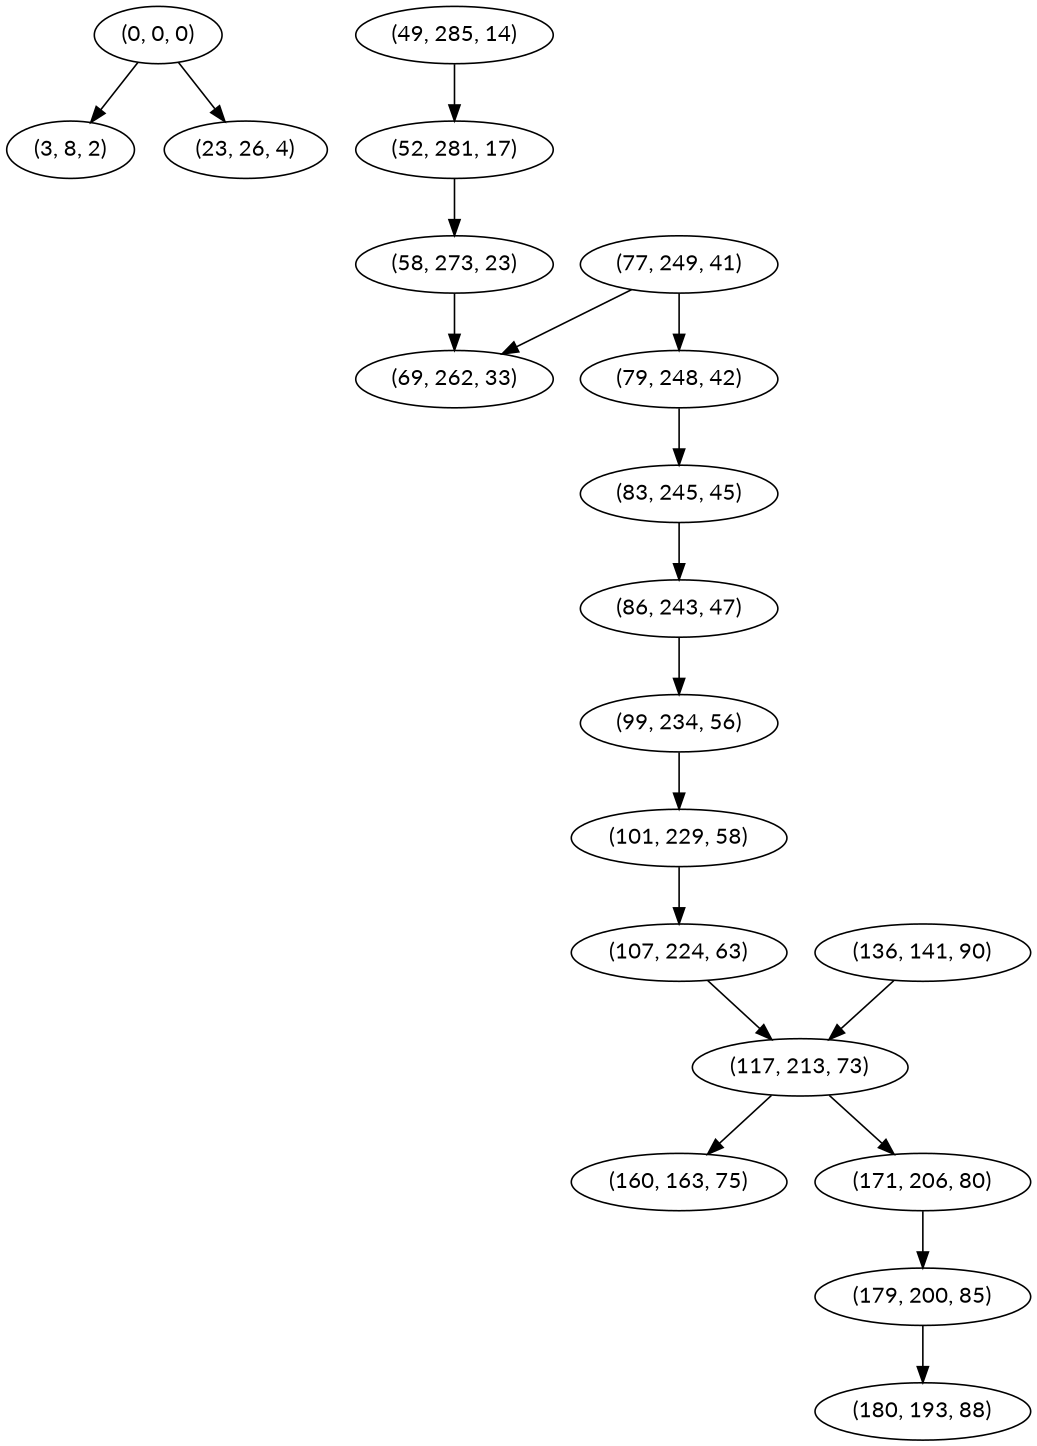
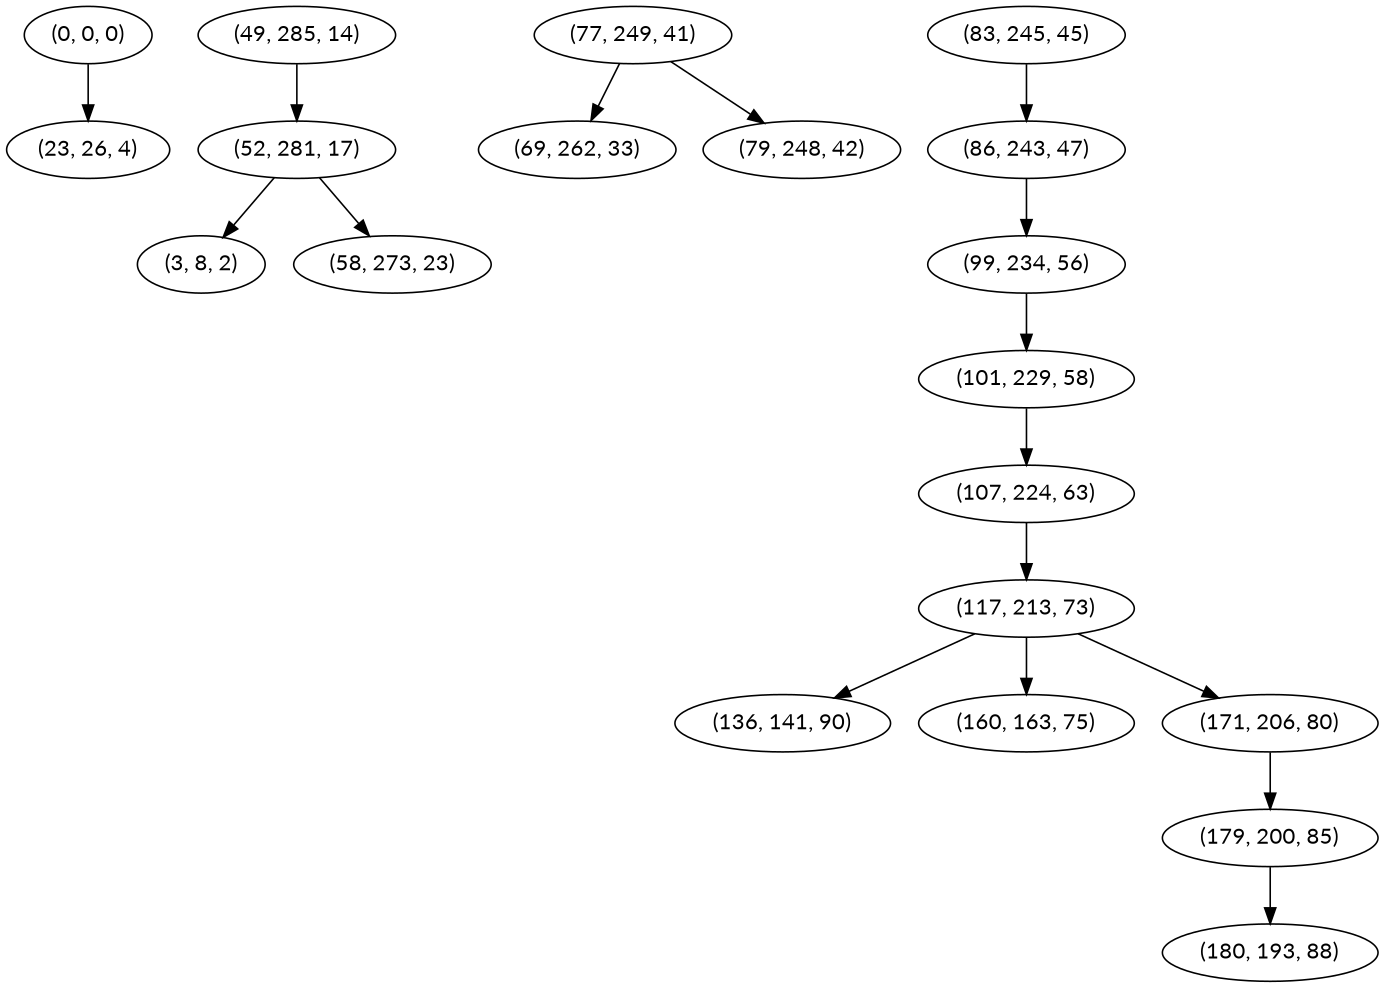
edge "(0, 0, 0)" -> "(3, 8, 2)": now "(52, 281, 17)" -> "(3, 8, 2)"
edge "(58, 273, 23)" -> "(69, 262, 33)": removed
edge "(79, 248, 42)" -> "(83, 245, 45)": removed
edge "(136, 141, 90)" -> "(117, 213, 73)": reversed
